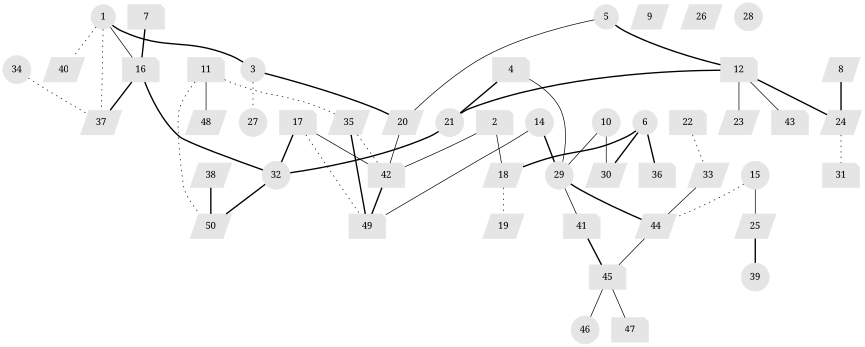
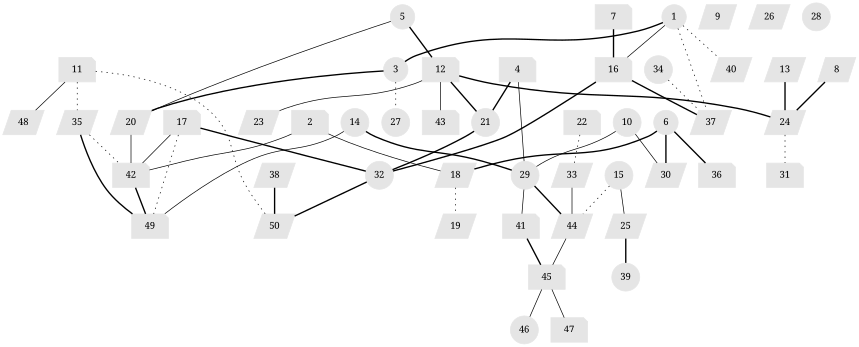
node "13": added
